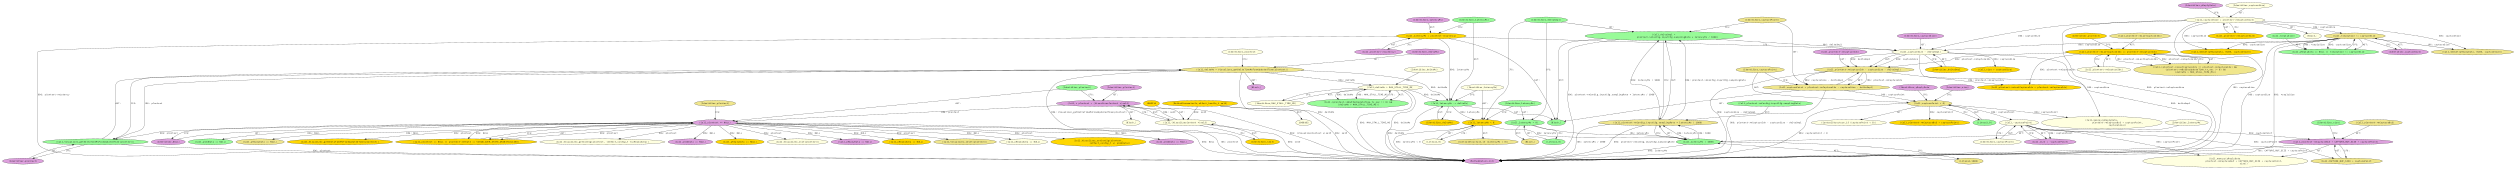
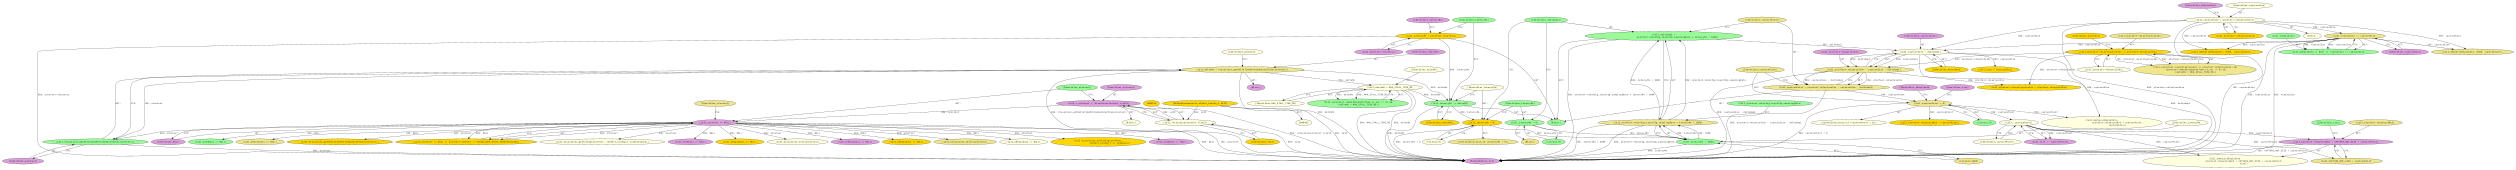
edge "(Call,latencyMs = pContext->mLatency)" -> "(Call,captureSize - deltaSmpl)": now "(Call,pContext->mCaptureIdx - captureSize - deltaSmpl)" -> "(Call,captureSize - deltaSmpl)"
